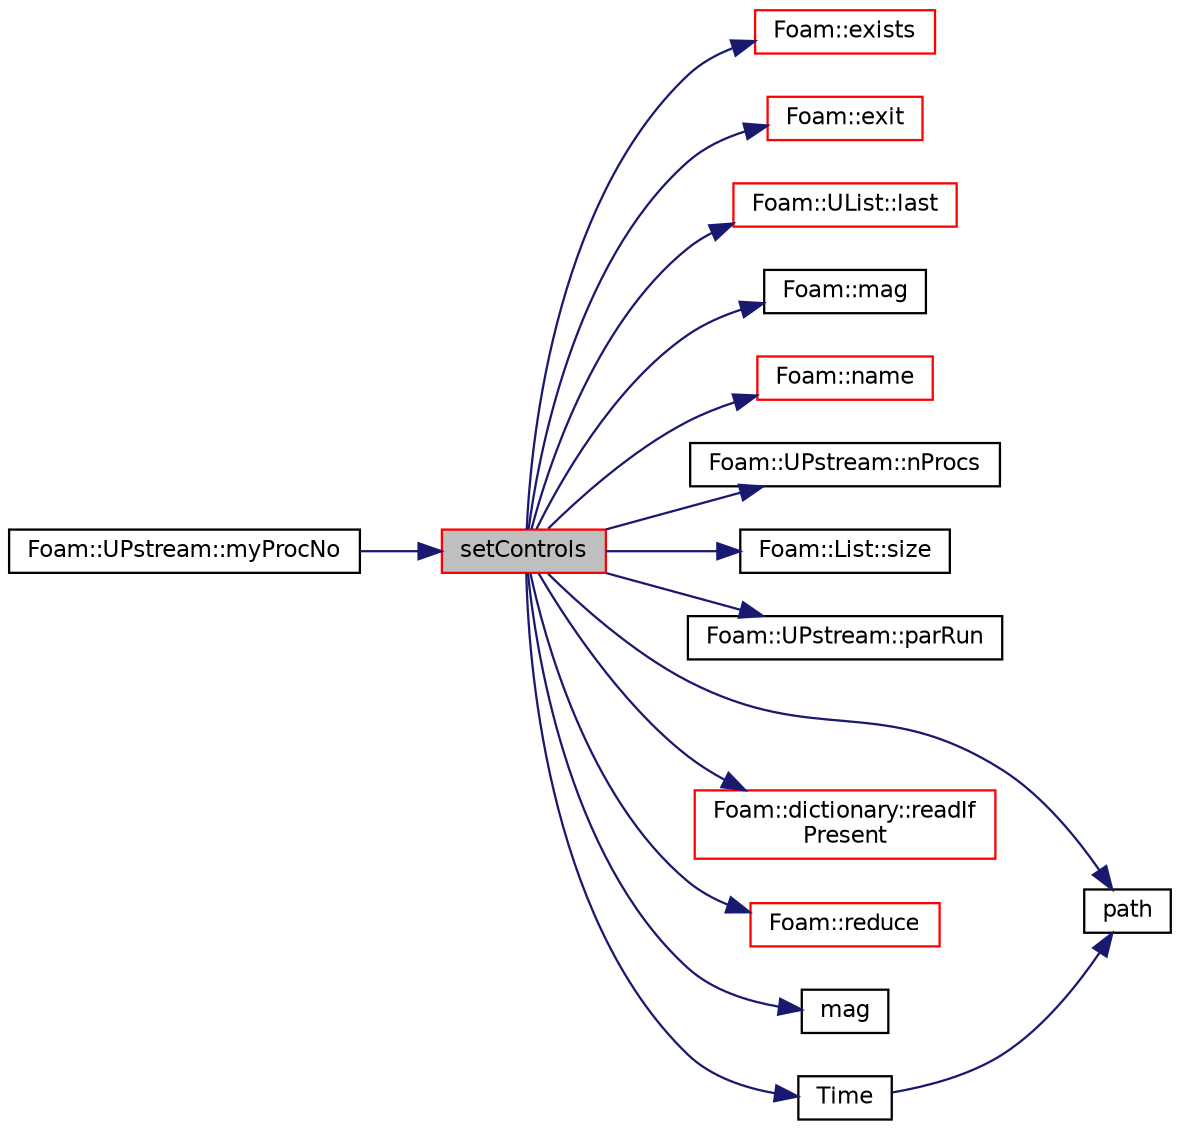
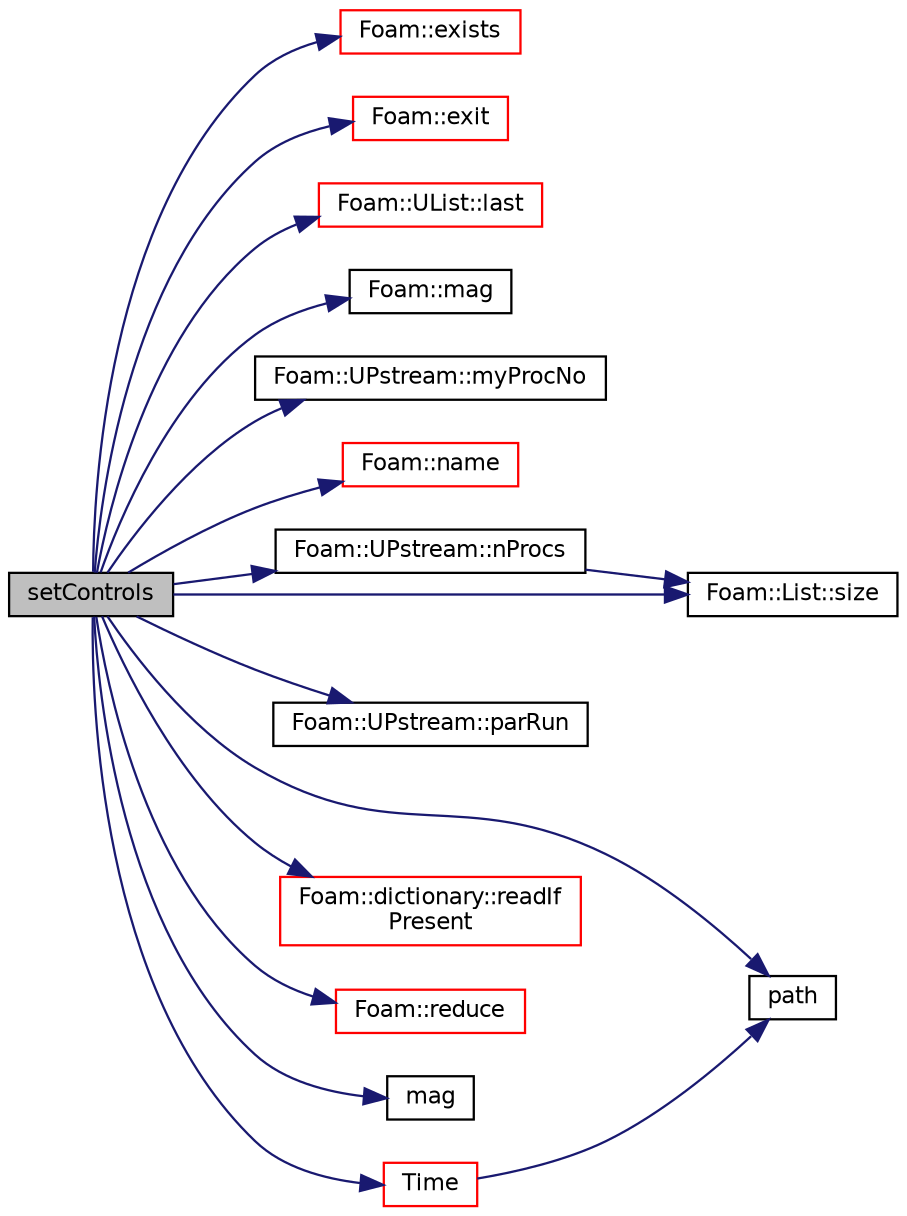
edge "Foam::UPstream::myProcNo" -> "setControls": reversed
node "setControls": color red -> black
edge "Foam::UPstream::nProcs" -> "Foam::List::size": added
node "Time": color black -> red
